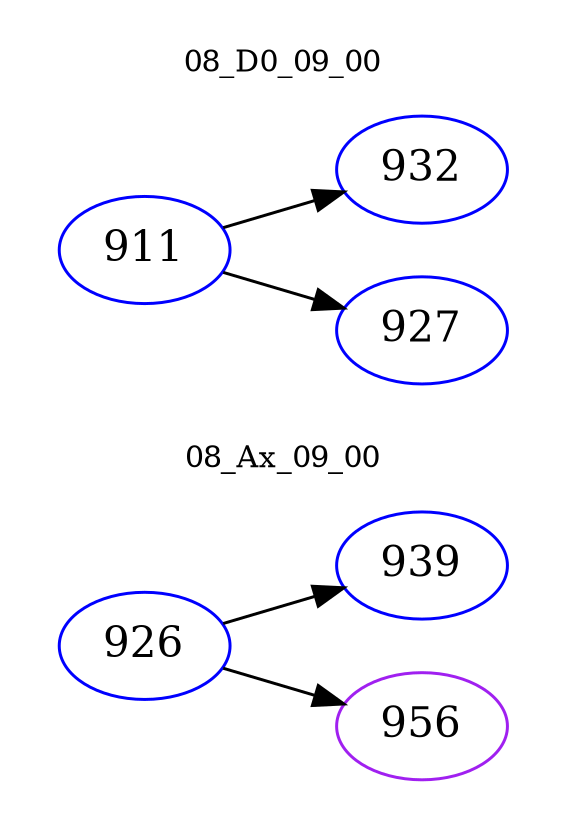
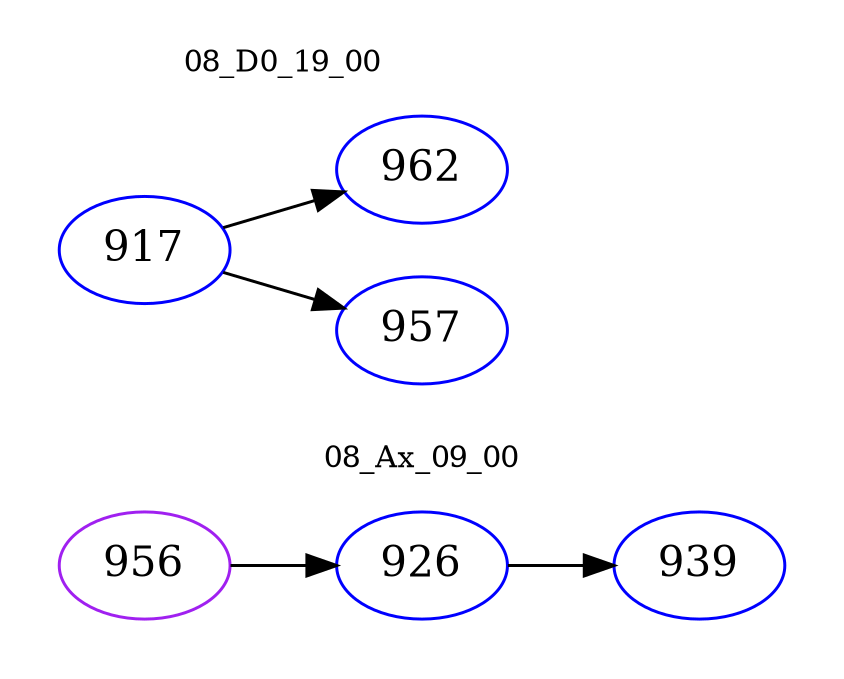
cluster "08_D0_09_00": label "08_D0_09_00" -> "08_D0_19_00"
node "932": label "932" -> "962"
node "911": label "911" -> "917"
node "927": label "927" -> "957"
edge "926" -> "956": reversed
